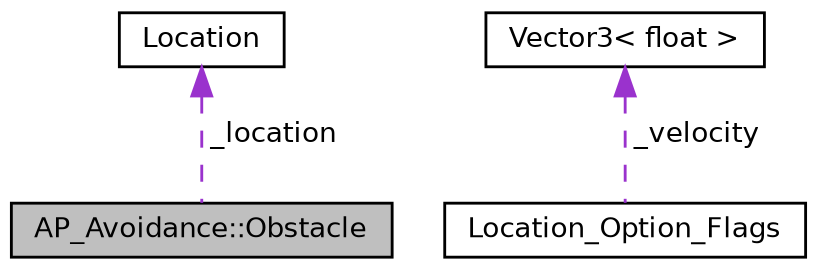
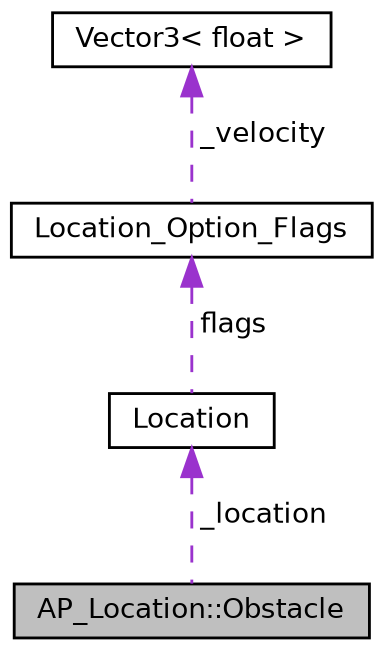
node "AP_Avoidance::Obstacle": label "AP_Avoidance::Obstacle" -> "AP_Location::Obstacle"
edge "Location" -> "Location_Option_Flags": added, label "flags"
